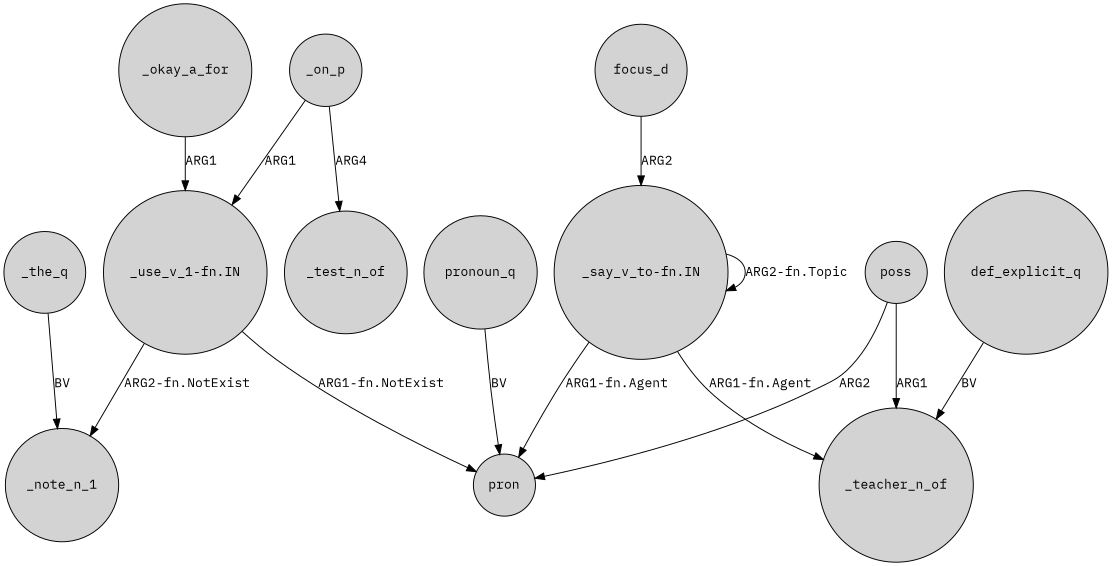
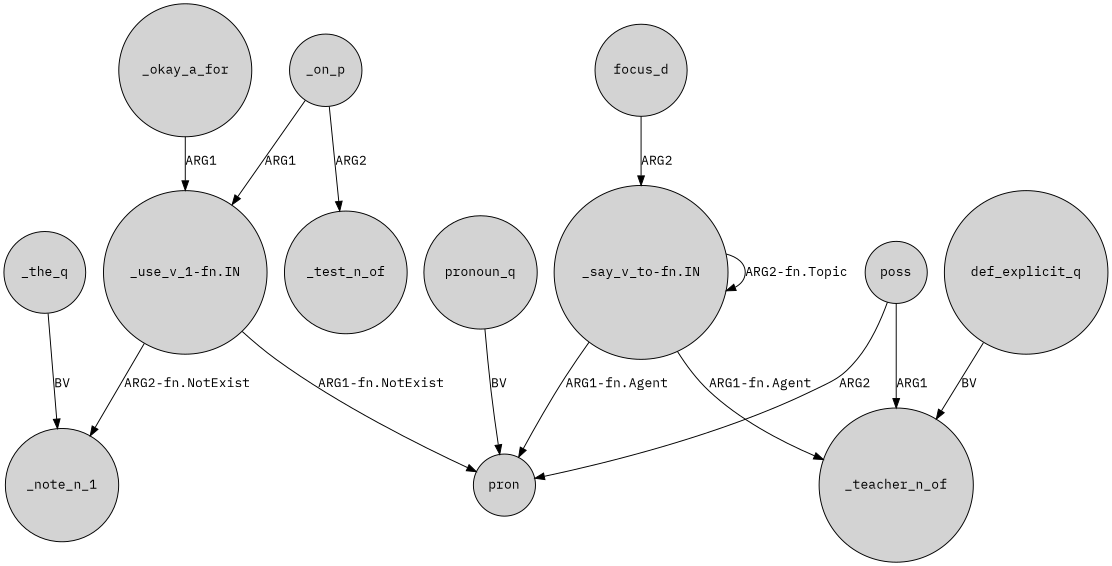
edge "_on_p" -> "_test_n_of": label "ARG4" -> "ARG2"
